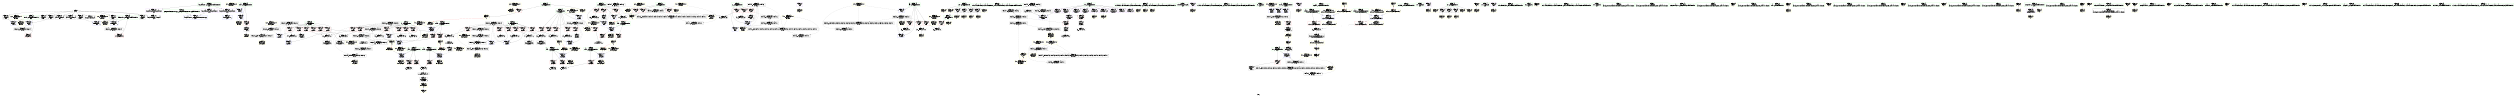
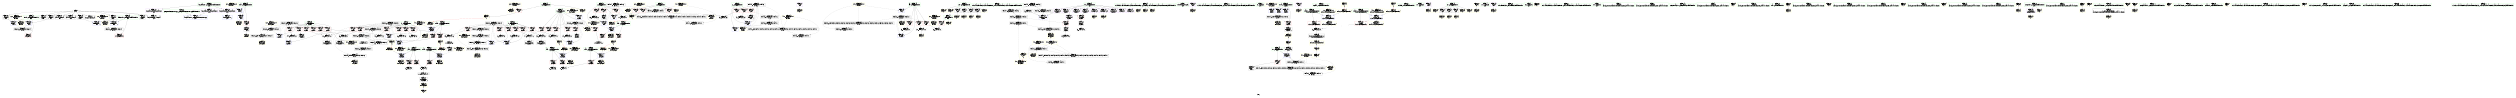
node "NodeID: 54": removed
